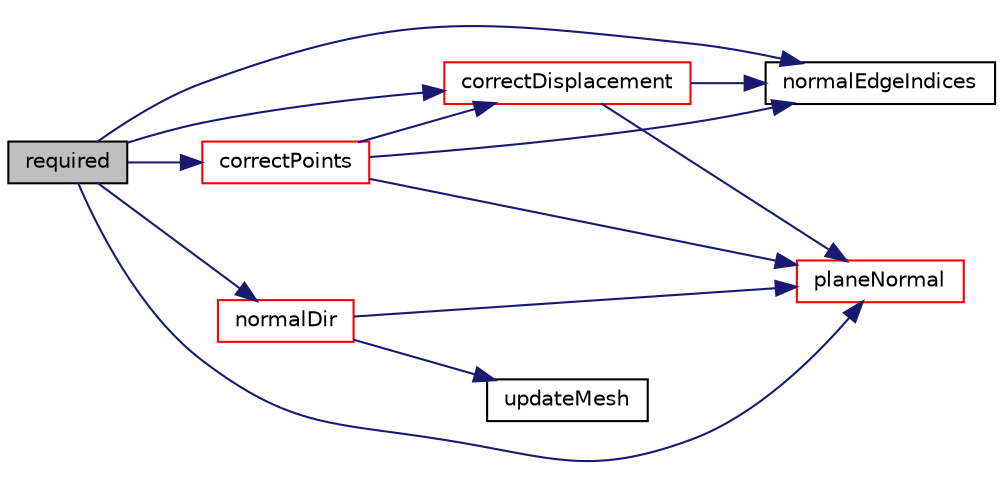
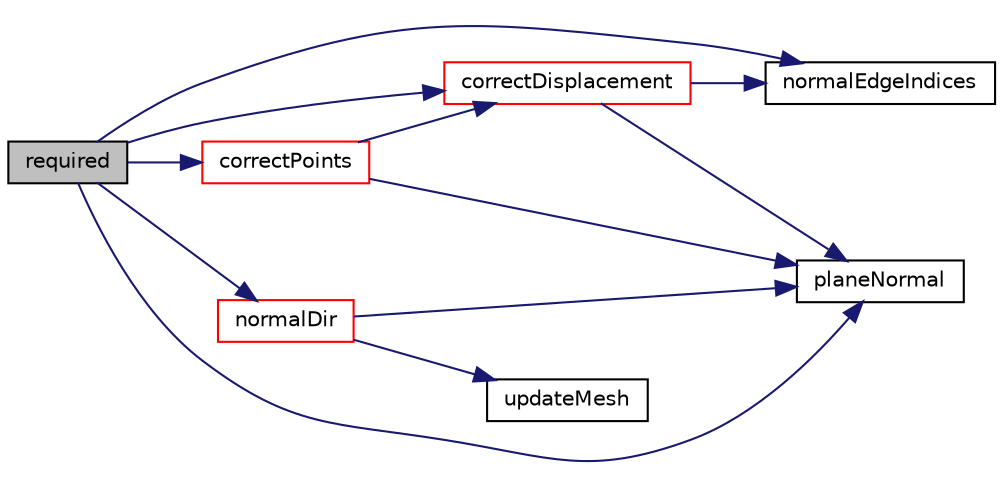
edge "correctPoints" -> "normalEdgeIndices": removed
node "planeNormal": color red -> black
